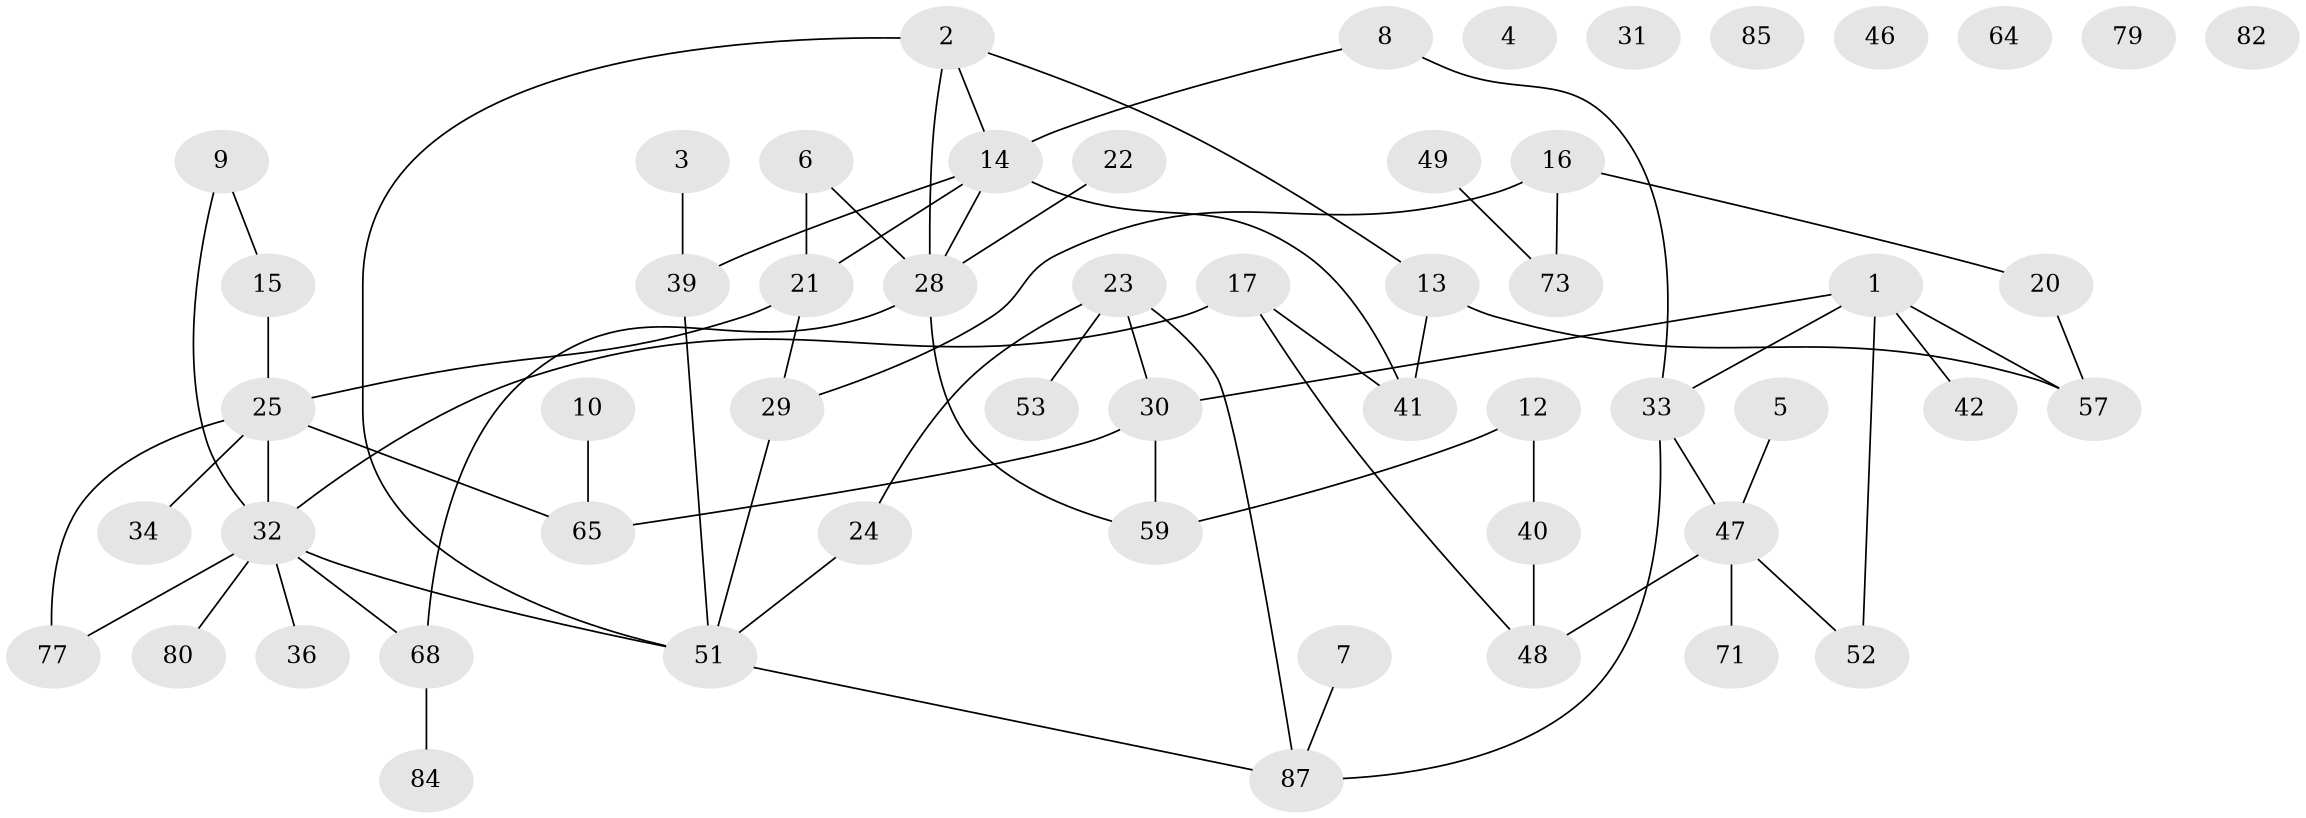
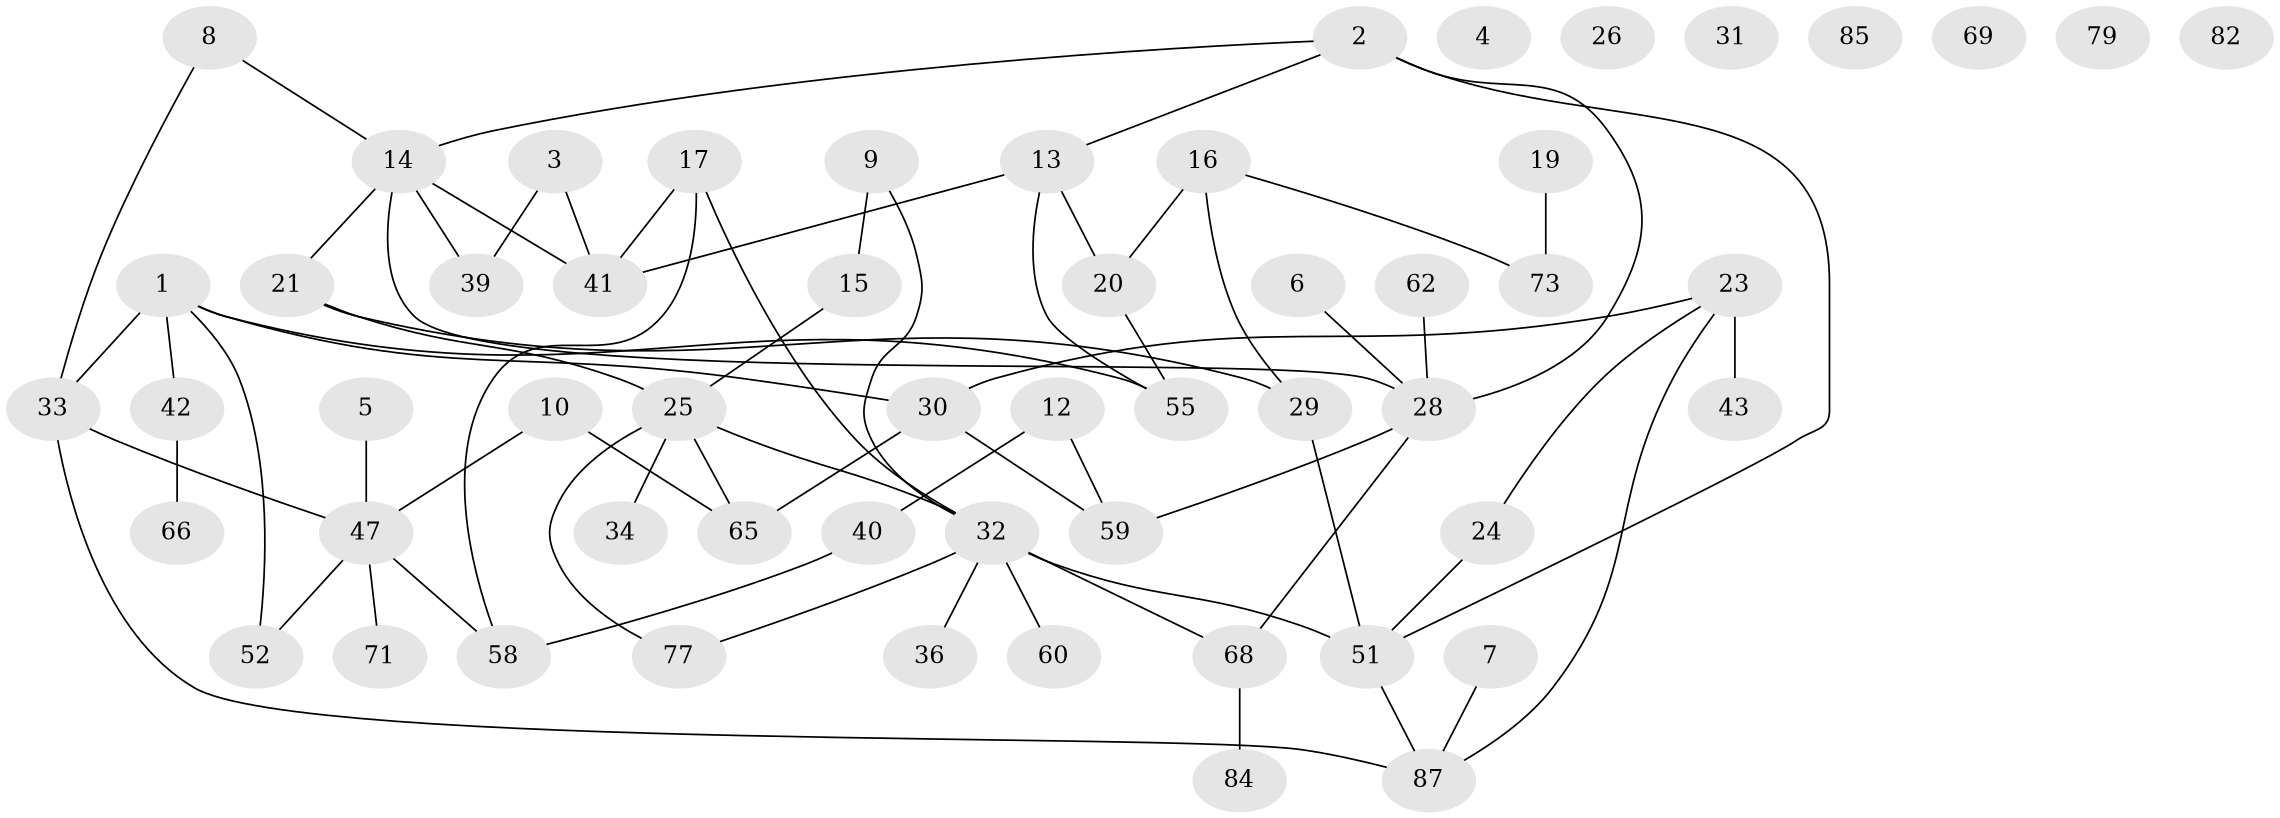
node "26": added
node "46": removed
node "64": label "64" -> "69"
node "22": label "22" -> "62"
node "49": label "49" -> "19"
edge "6" -- "21": removed
edge "3" -- "41": added
edge "13" -- "20": added
node "53": label "53" -> "43"
node "57": label "57" -> "55"
edge "39" -- "51": removed
edge "10" -- "47": added
node "66": added
node "80": label "80" -> "60"
node "48": label "48" -> "58"
